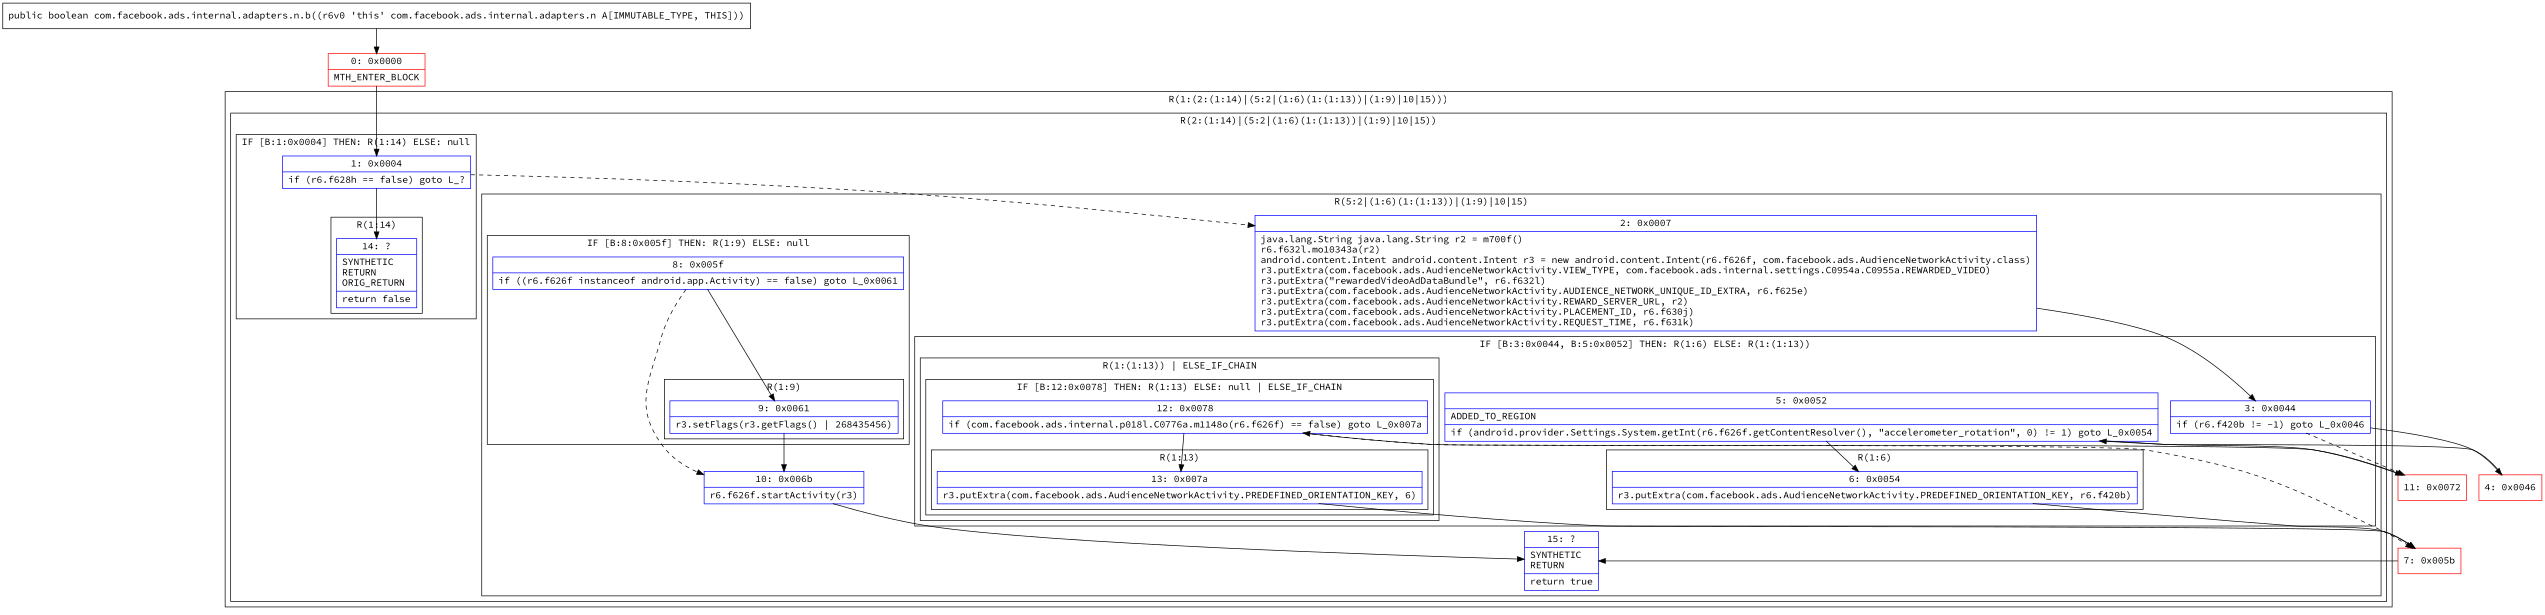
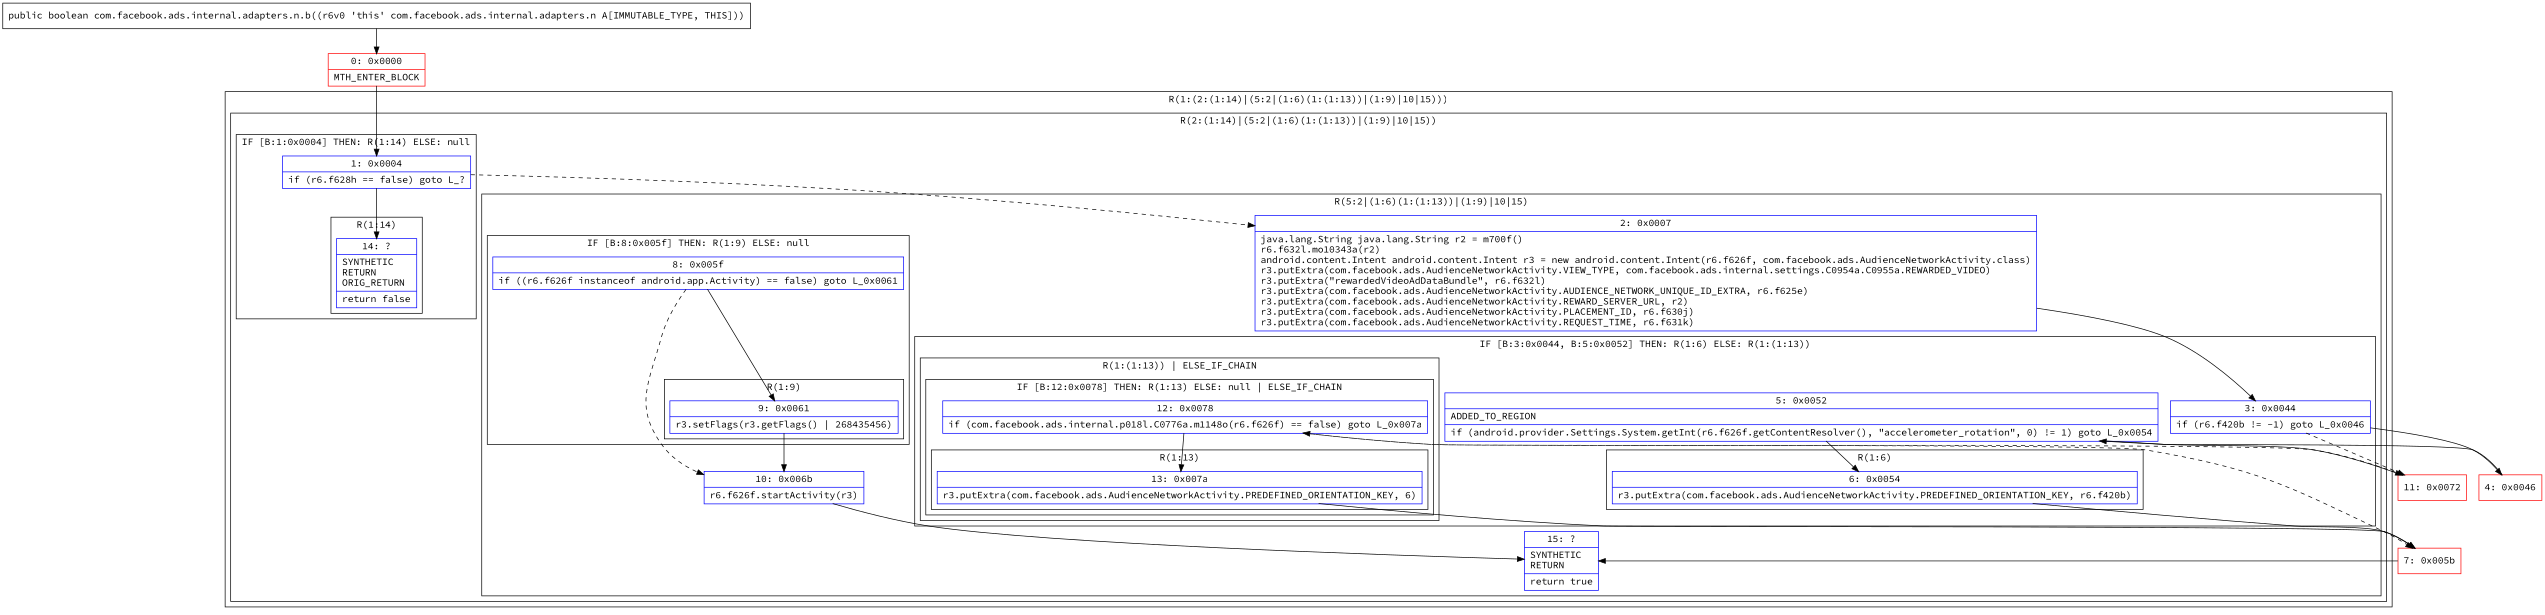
edge "11: 0x0072" -> "12: 0x0078": style solid -> dashed
